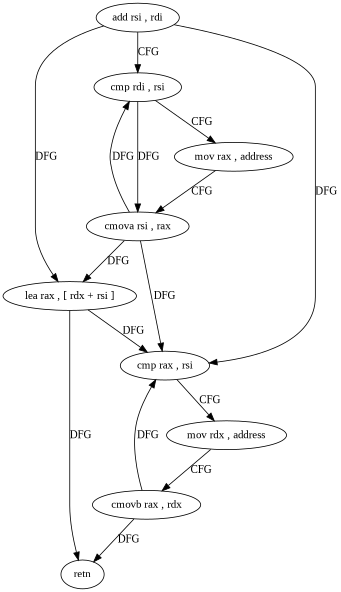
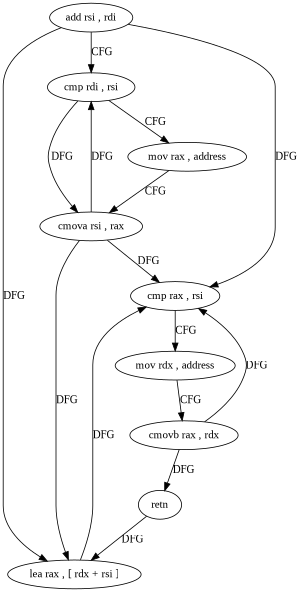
edge "lea rax , [ rdx + rsi ]" -> "retn": reversed
